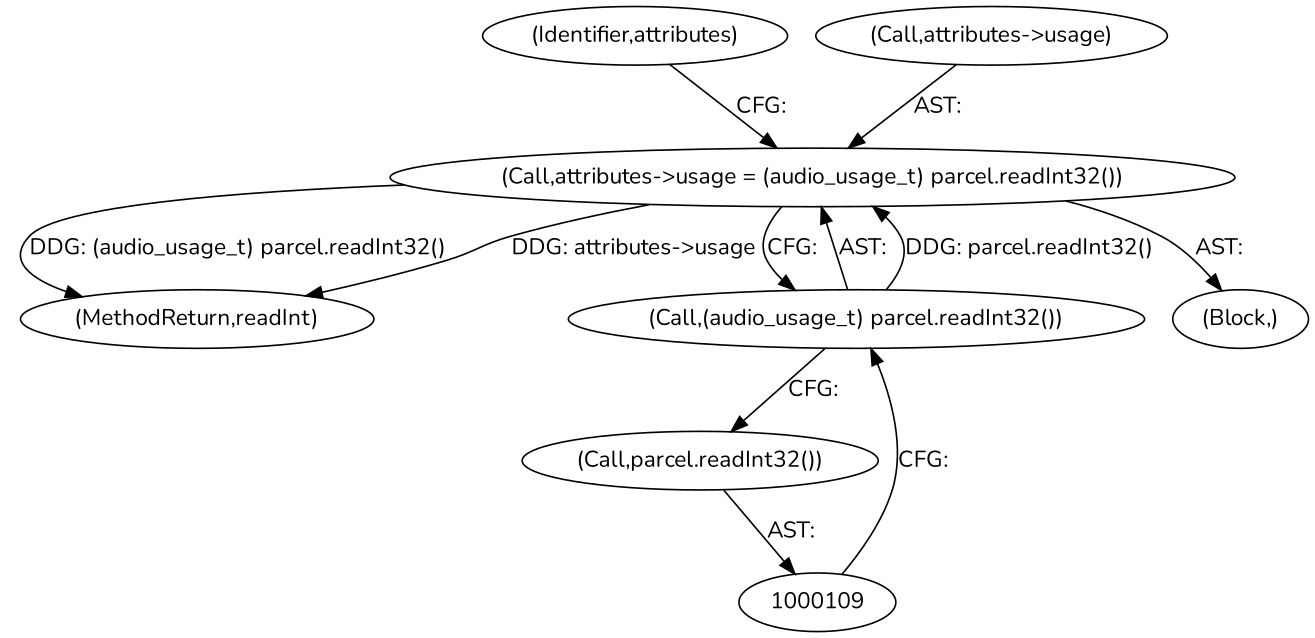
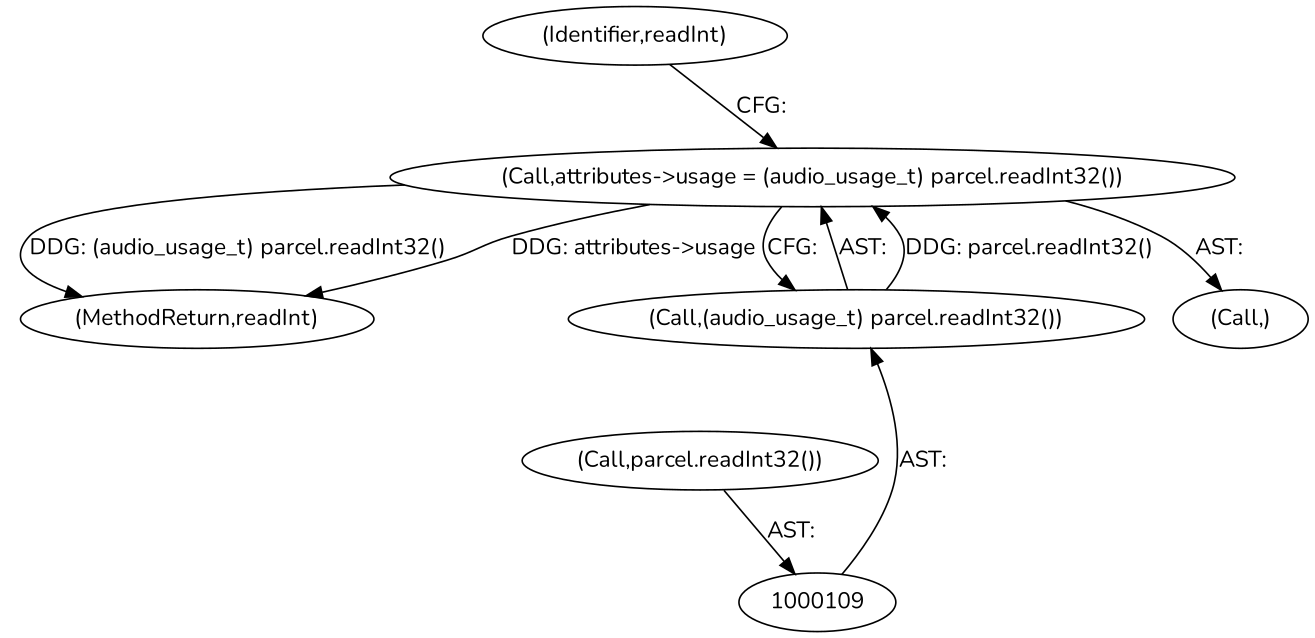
node "(Identifier,attributes)": label "(Identifier,attributes)" -> "(Identifier,readInt)"
node "(Call,attributes->usage)": removed
node "(Block,)": label "(Block,)" -> "(Call,)"
edge "(Call,(audio_usage_t) parcel.readInt32())" -> "(Call,parcel.readInt32())": removed, label "CFG:"
edge "1000109" -> "(Call,(audio_usage_t) parcel.readInt32())": label "CFG: " -> "AST: "
